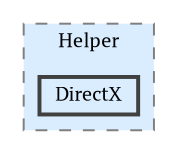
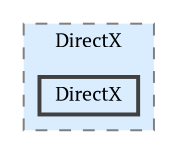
cluster "Helper": label "Helper" -> "DirectX"
